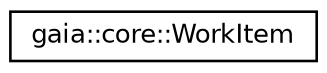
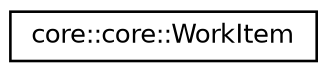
node "gaia::core::WorkItem": label "gaia::core::WorkItem" -> "core::core::WorkItem"
